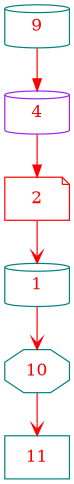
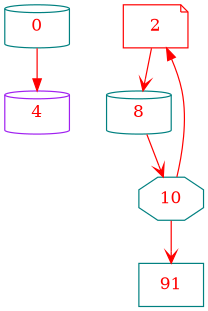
node "9": label "9" -> "0"
edge "4" -> "2": now "10" -> "2"
node "1": label "1" -> "8"
node "11": label "11" -> "91"
